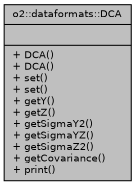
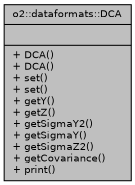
node "o2::dataformats::DCA": text "+ getSigmaYZ()" -> "+ getSigmaY()"
